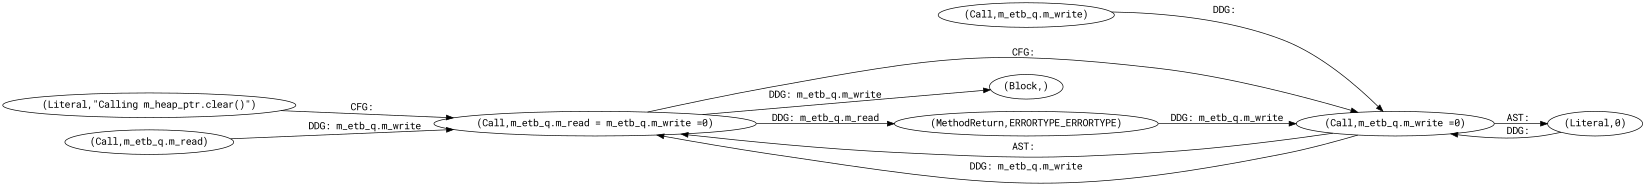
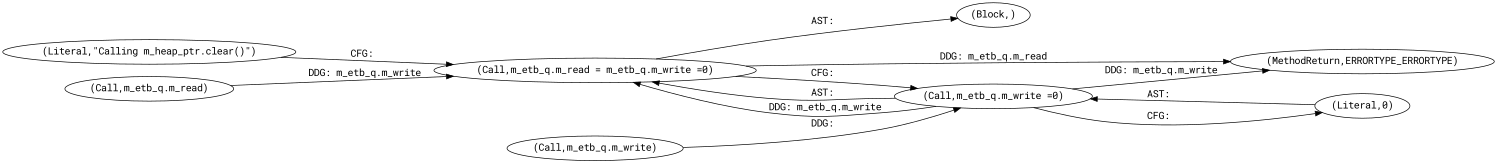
edge "(Call,m_etb_q.m_read = m_etb_q.m_write =0)" -> "(Block,)": label "DDG: m_etb_q.m_write" -> "AST: "
edge "(Call,m_etb_q.m_write =0)" -> "(Literal,0)": label "AST: " -> "CFG: "
edge "(MethodReturn,ERRORTYPE_ERRORTYPE)" -> "(Call,m_etb_q.m_write =0)": reversed
edge "(Literal,0)" -> "(Call,m_etb_q.m_write =0)": label "DDG: " -> "AST: "
